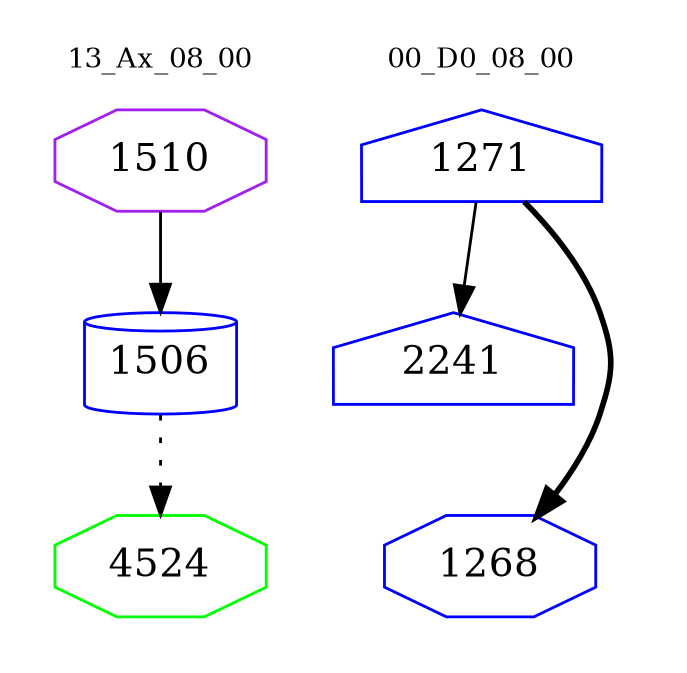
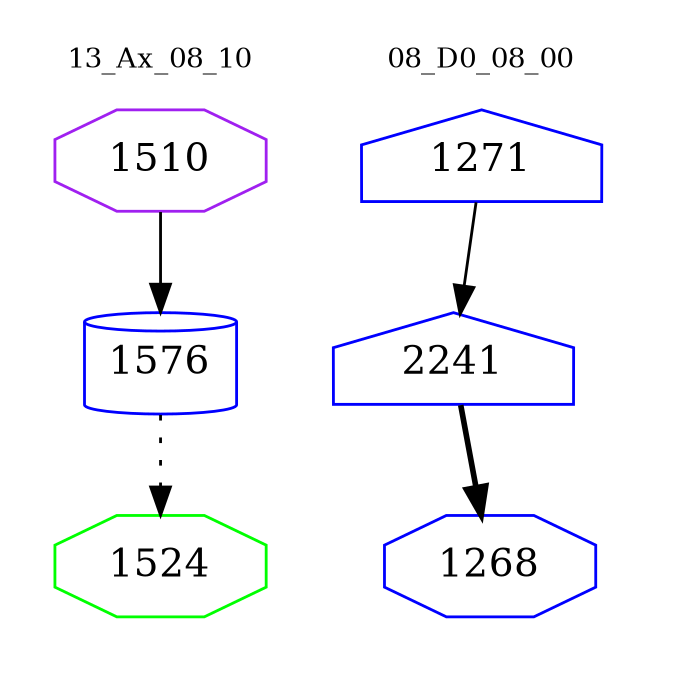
cluster "13_Ax_08_00": label "13_Ax_08_00" -> "13_Ax_08_10"
cluster "00_D0_08_00": label "00_D0_08_00" -> "08_D0_08_00"
edge "1271" -> "1268": now "2241" -> "1268"
node "1506": label "1506" -> "1576"
node "4524": label "4524" -> "1524"
